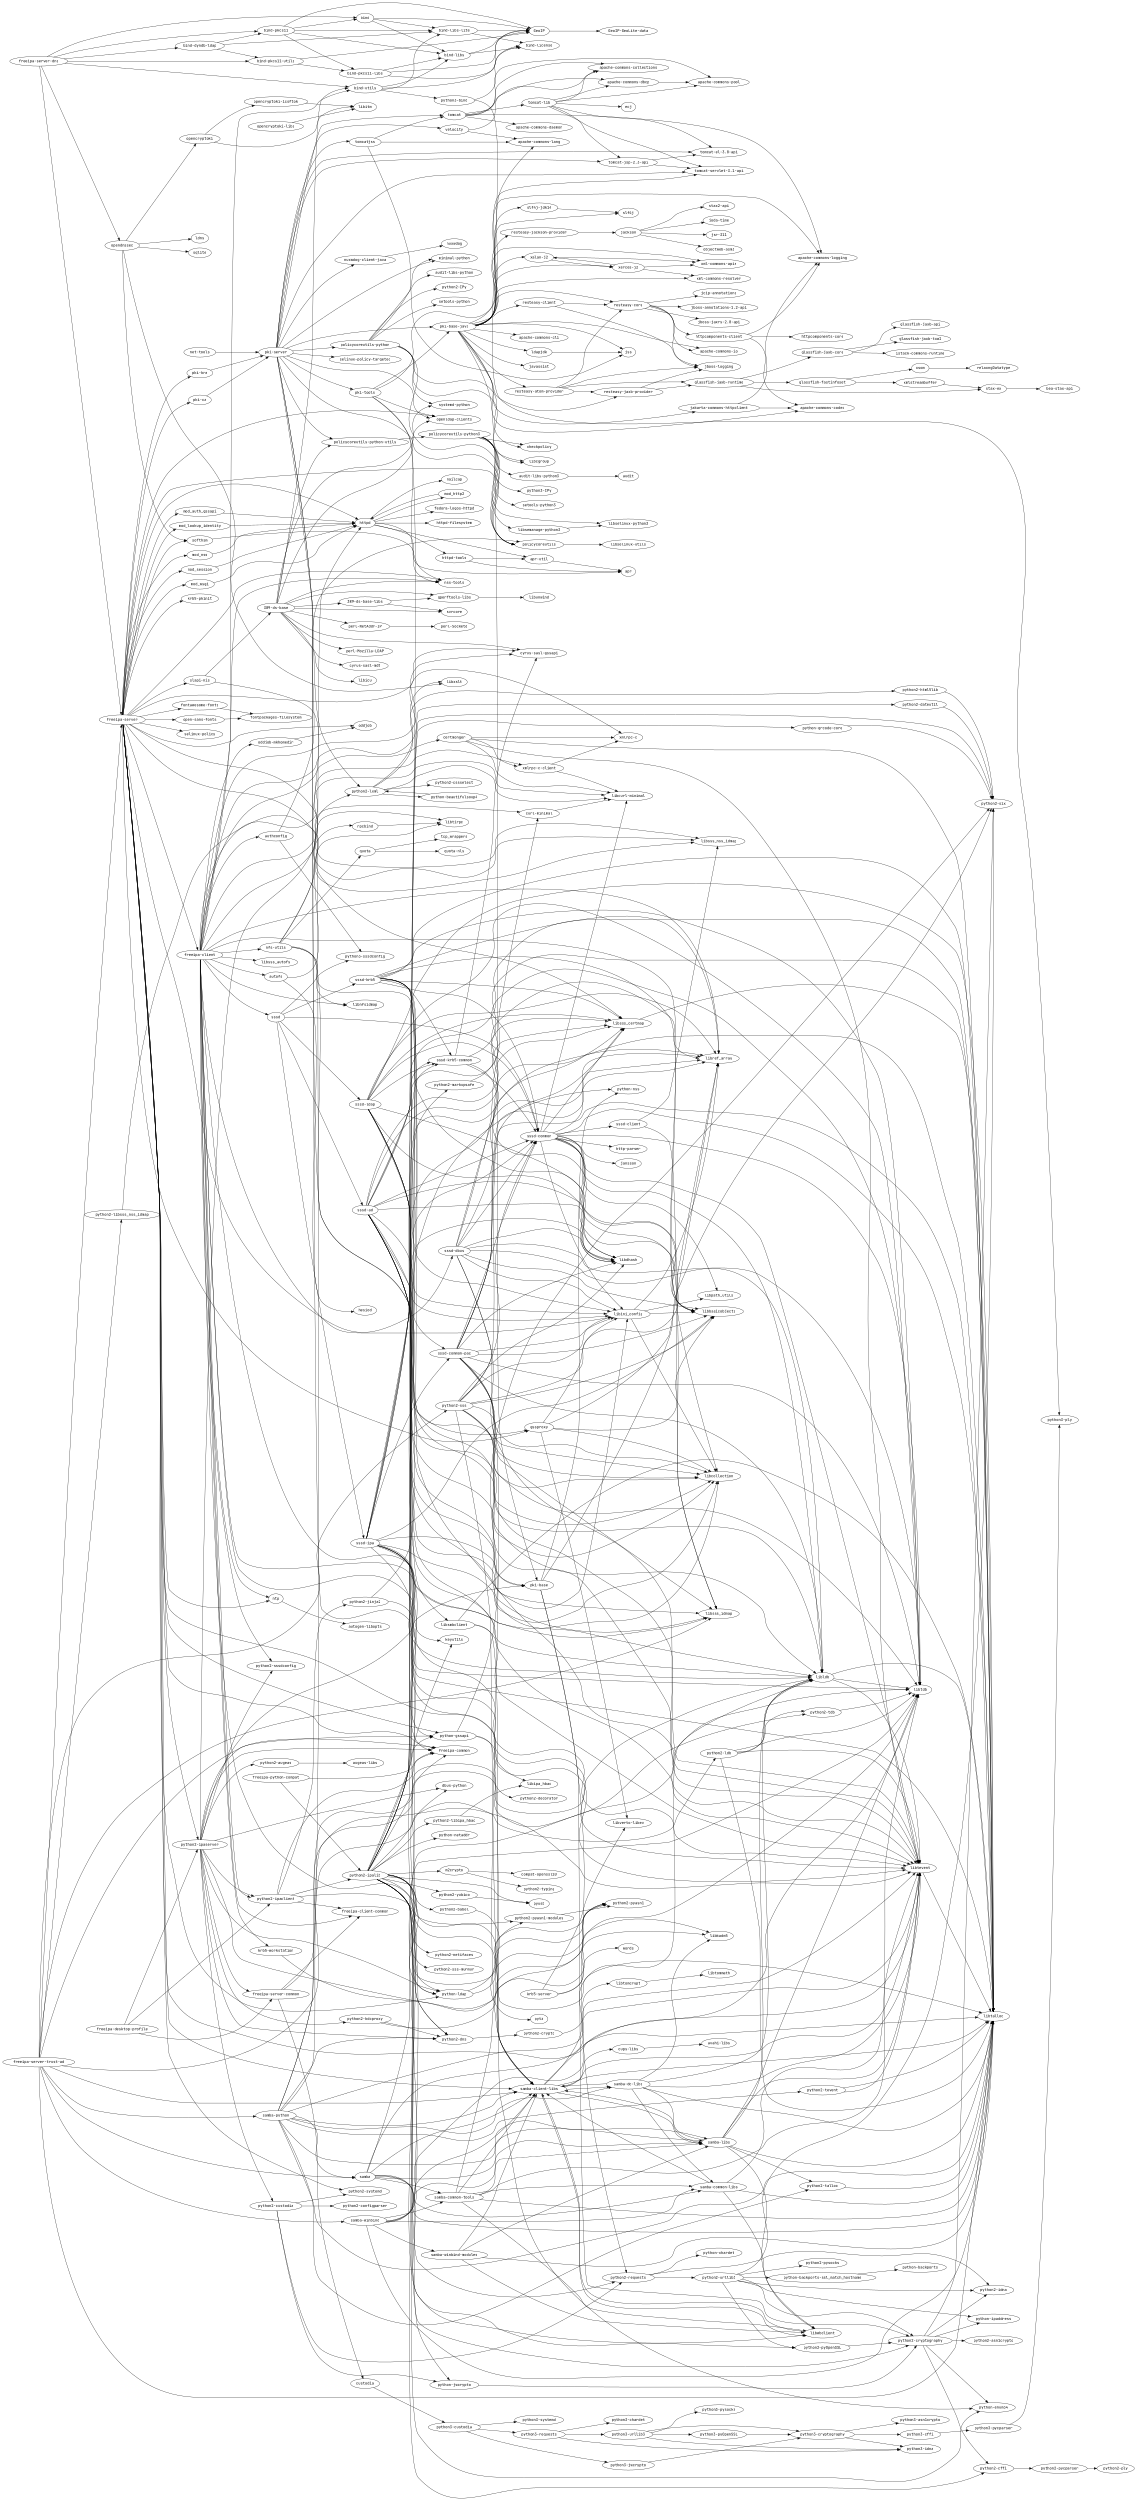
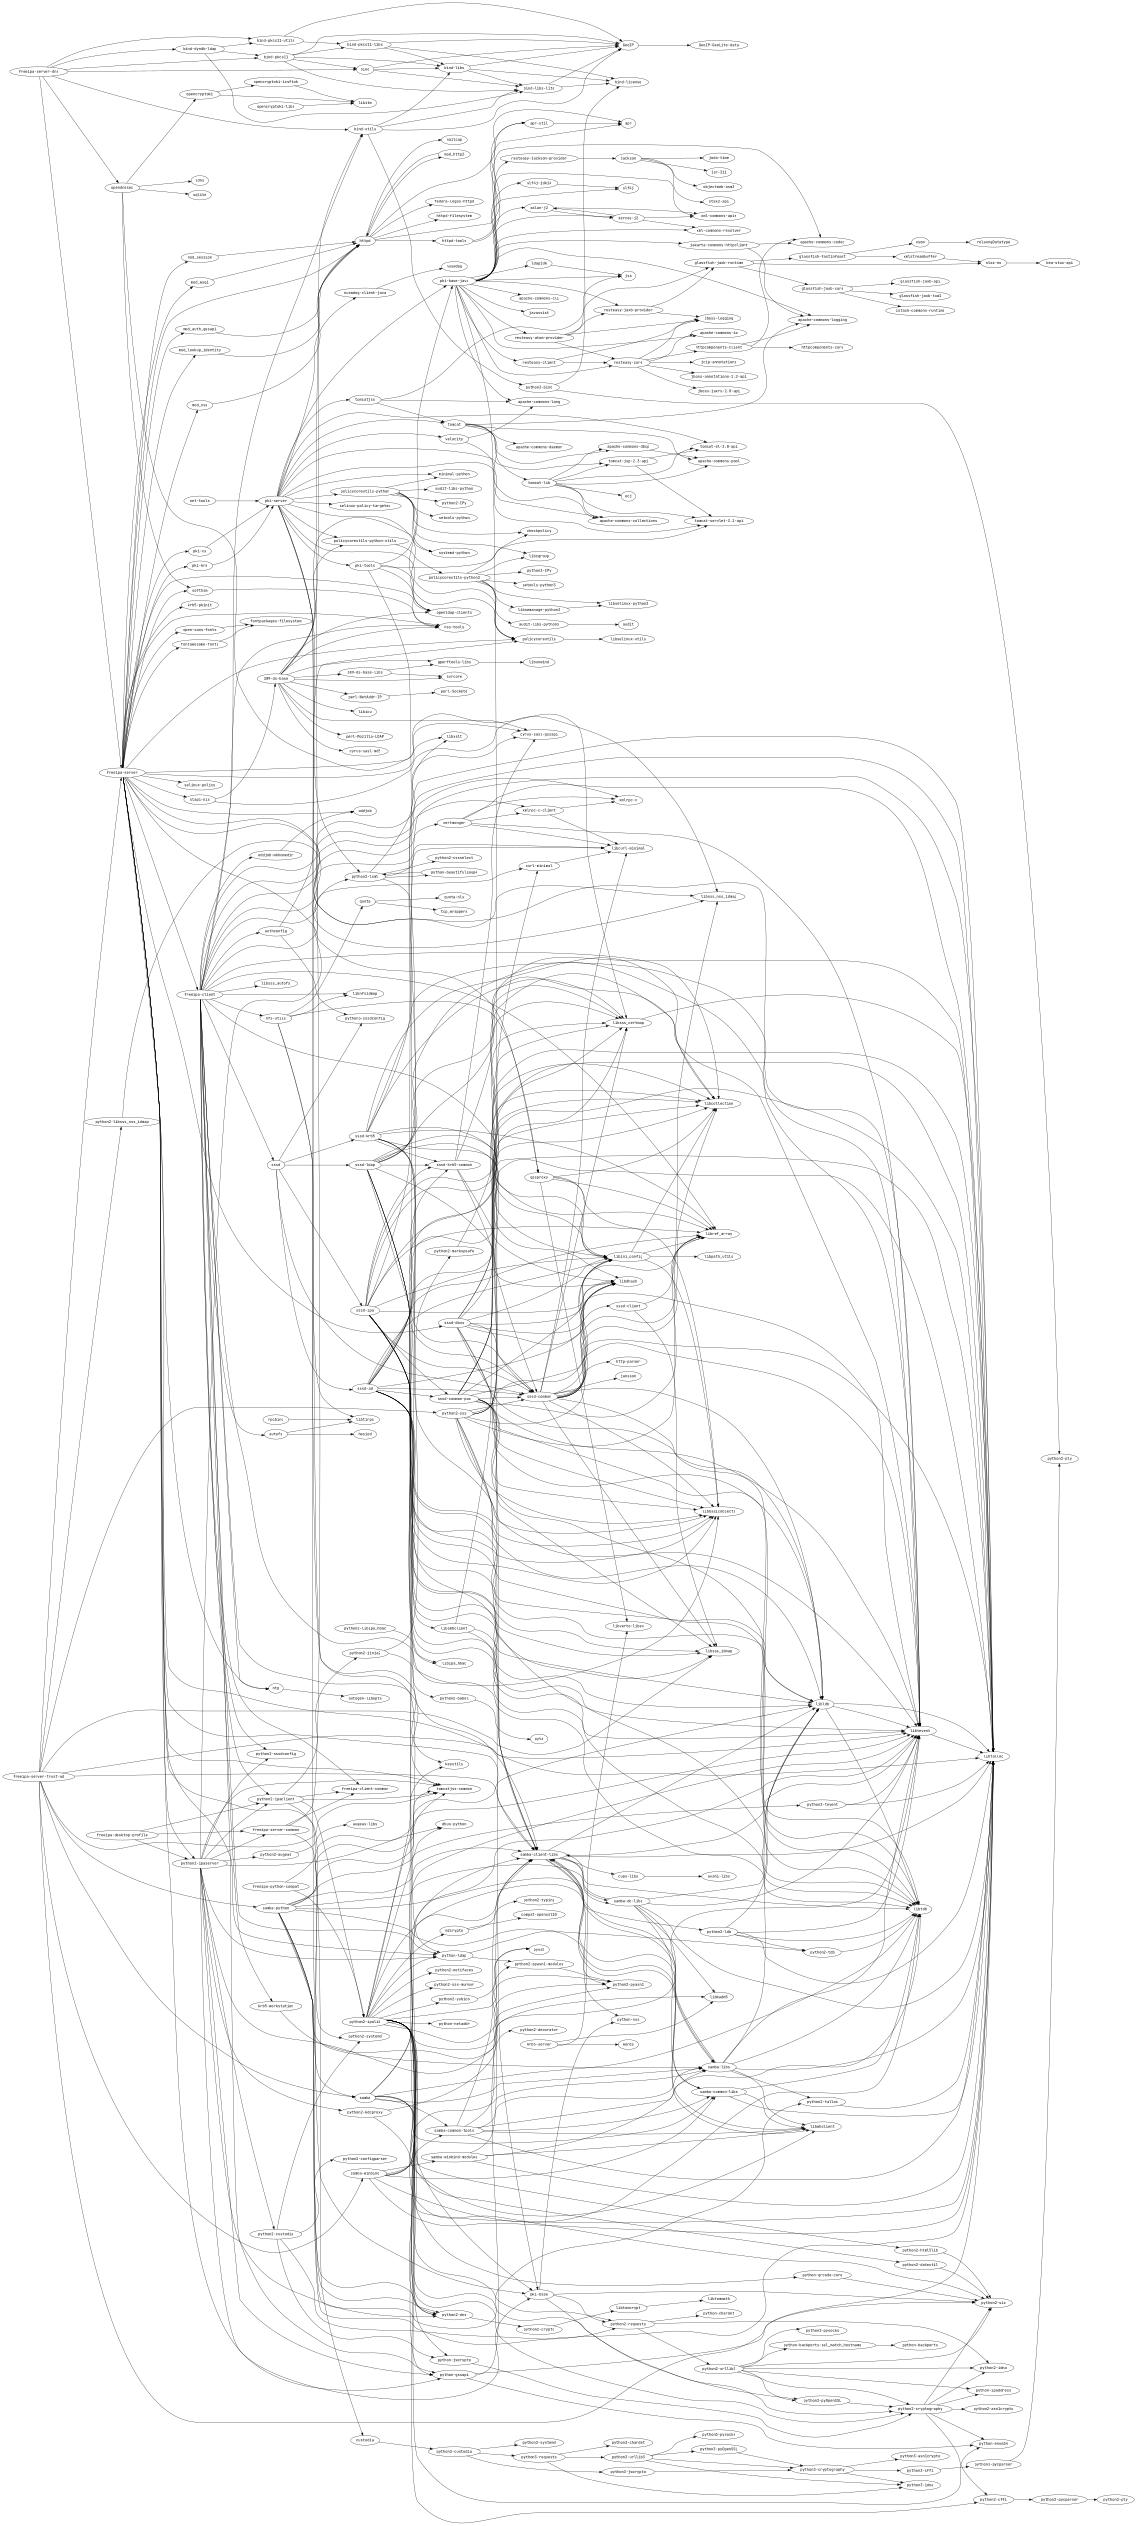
edge "bind-libs" -> "bind-libs-lite": added
edge "nfs-utils" -> "rpcbind": removed
edge "sssd-krb5" -> "libtdb": removed
edge "sssd-common" -> "libpath_utils": now "sssd-common" -> "libbasicobjects"
node "freeipa-common": label "freeipa-common" -> "tomcatjss-common"
edge "python2-ipalib" -> "python2-libipa_hbac": removed
